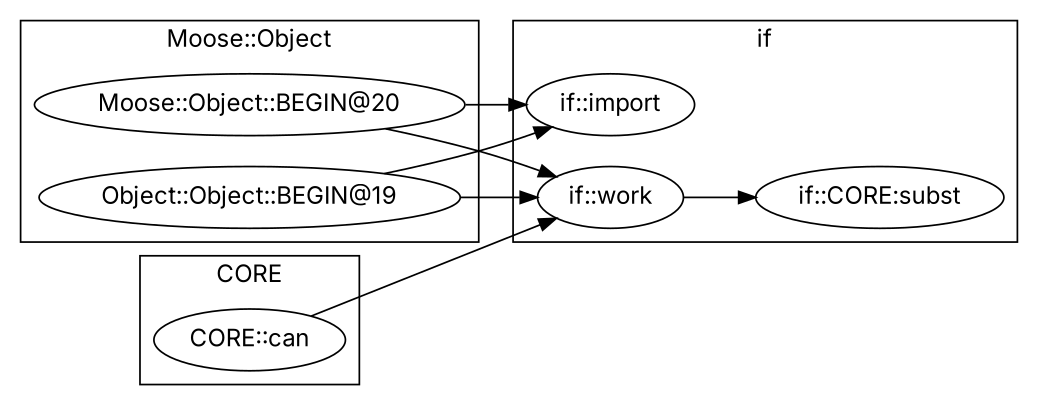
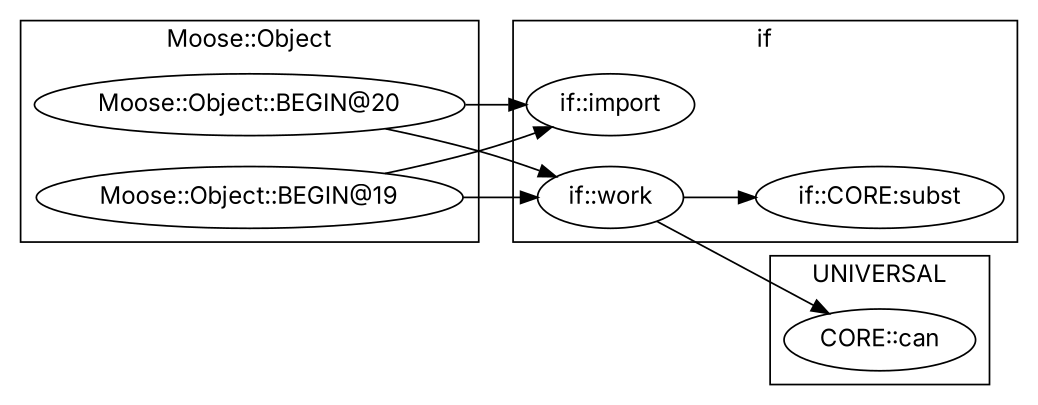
node "Object::Object::BEGIN@19": label "Object::Object::BEGIN@19" -> "Moose::Object::BEGIN@19"
edge "CORE::can" -> "if::work": reversed
cluster "CORE": label "CORE" -> "UNIVERSAL"
